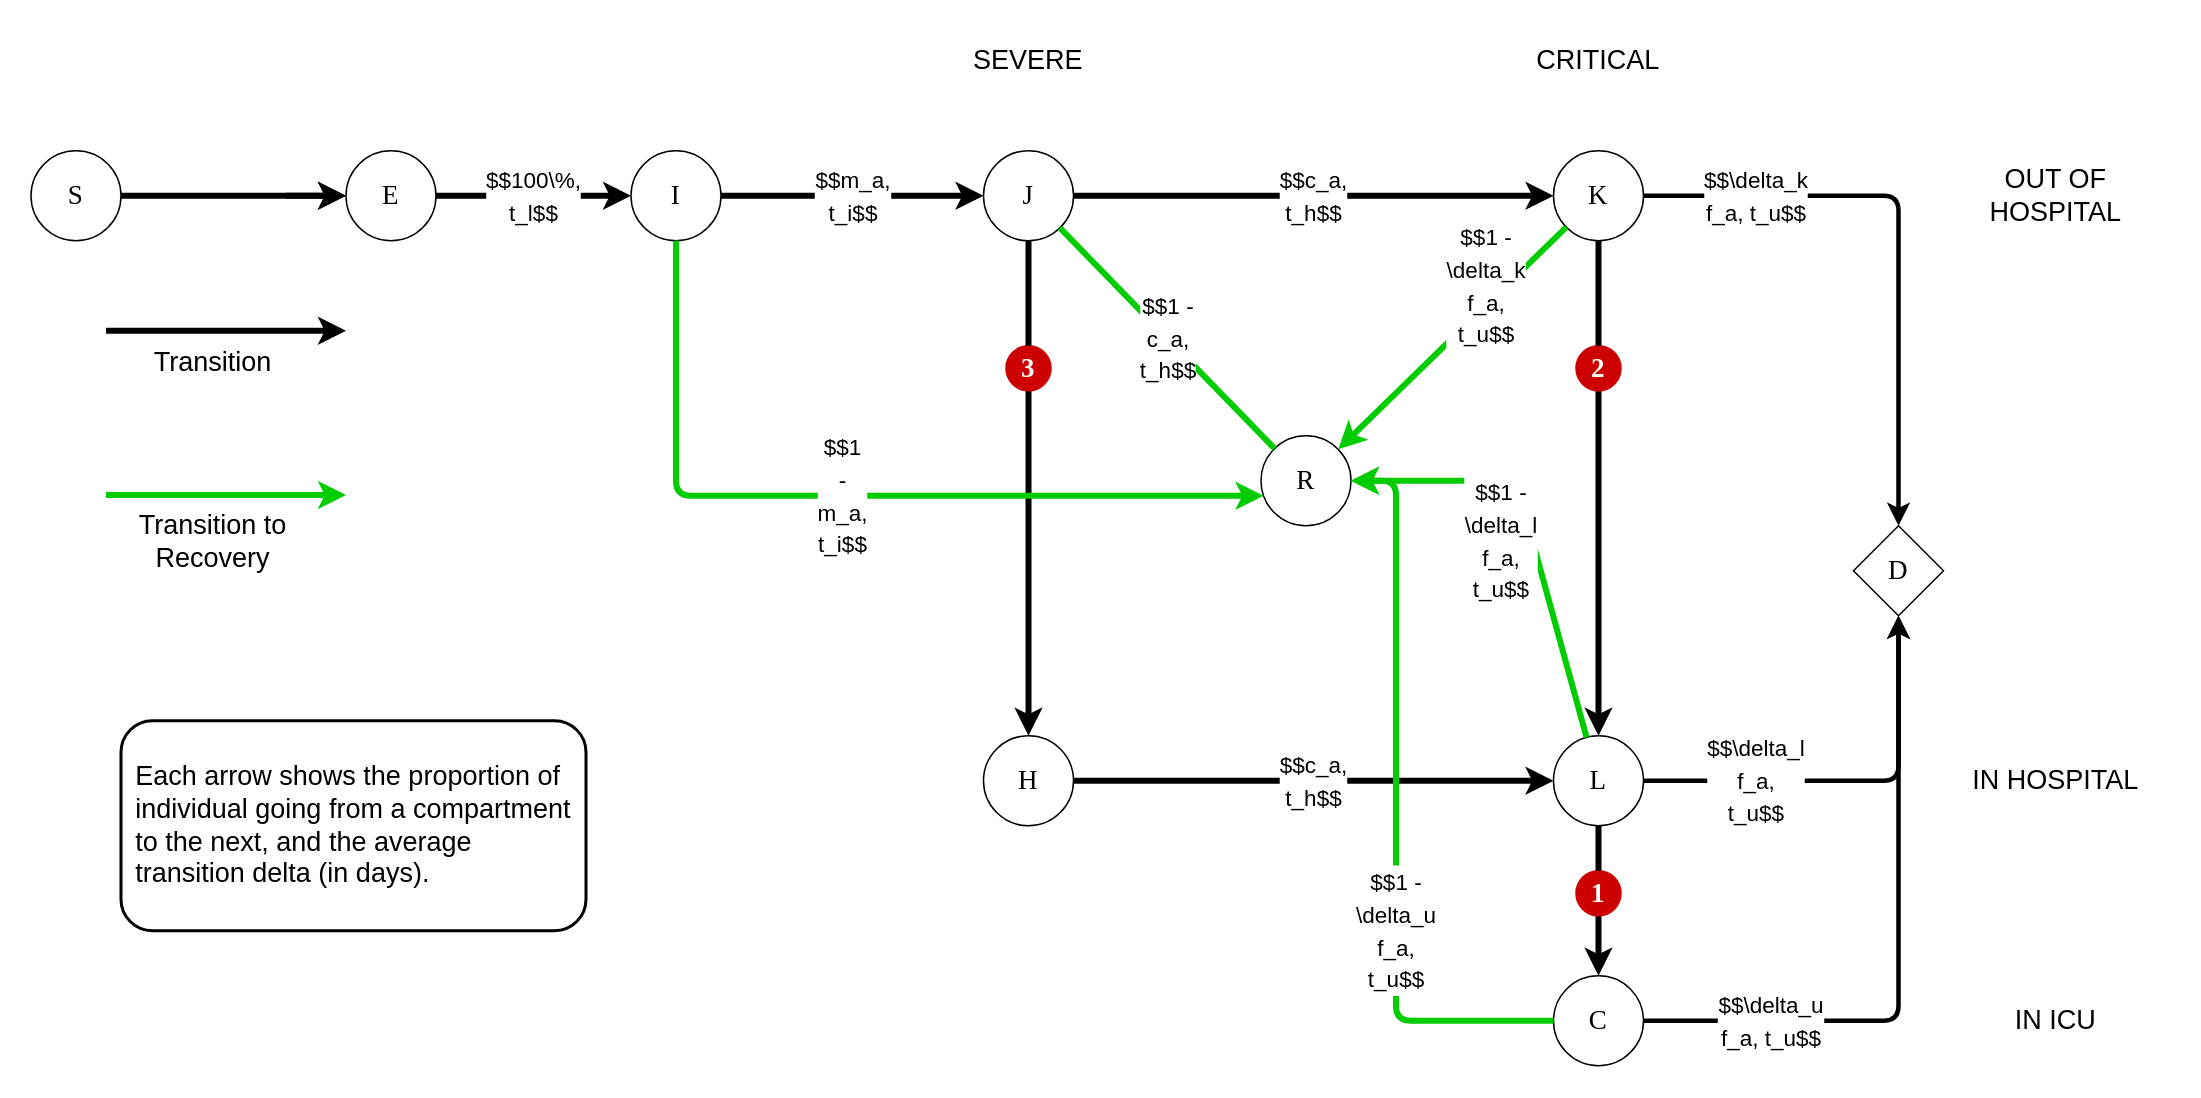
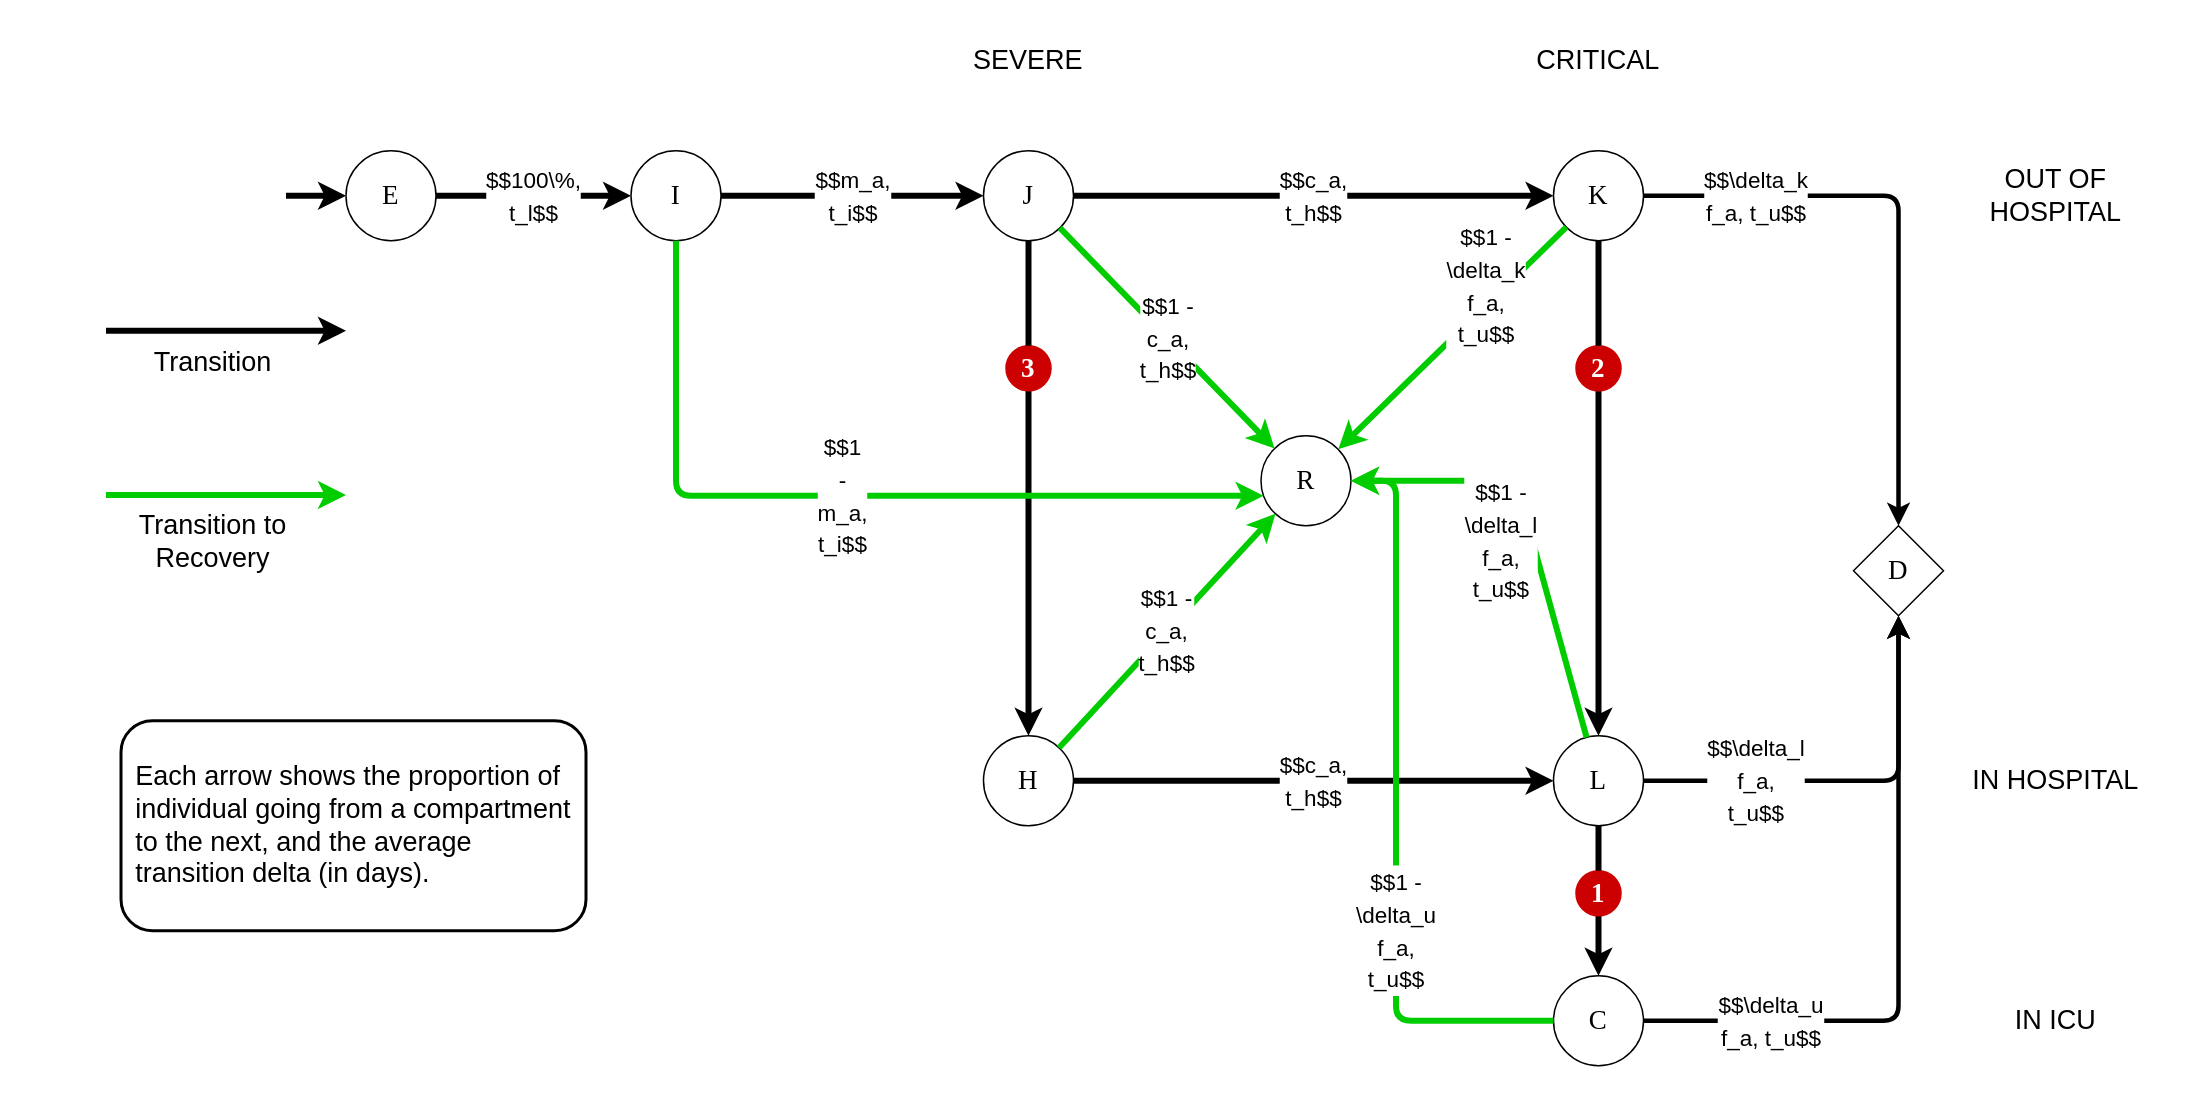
node "S": removed
edge "S" -> "E": removed
edge "J" -- "R": arrowhead none -> classic
edge "H" -> "R": added, label "$$1 - c_a, t_h$$"
